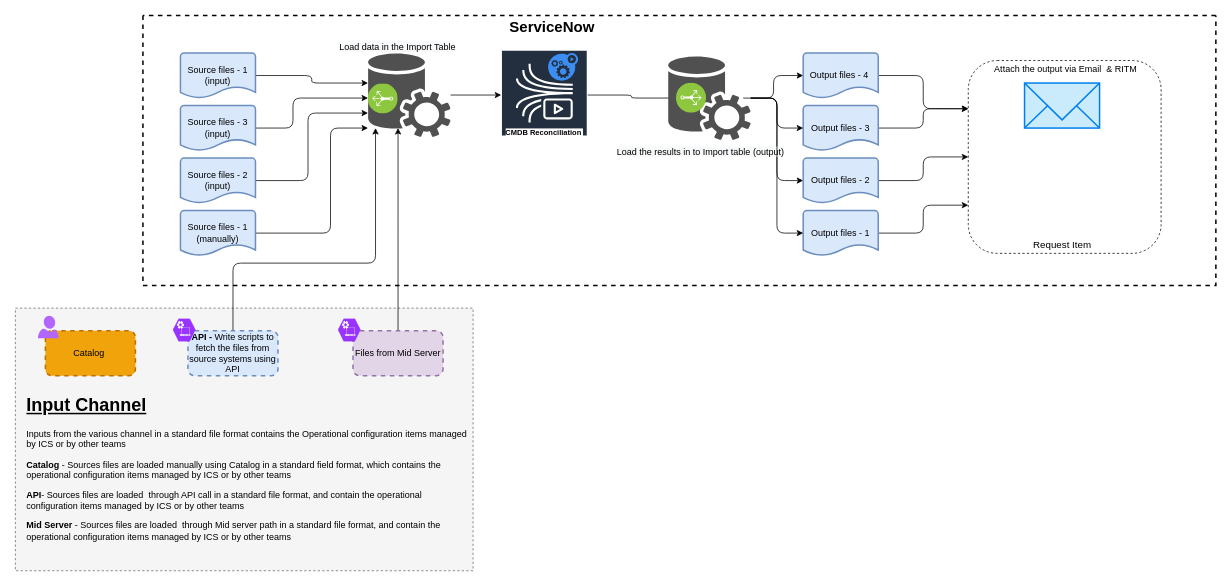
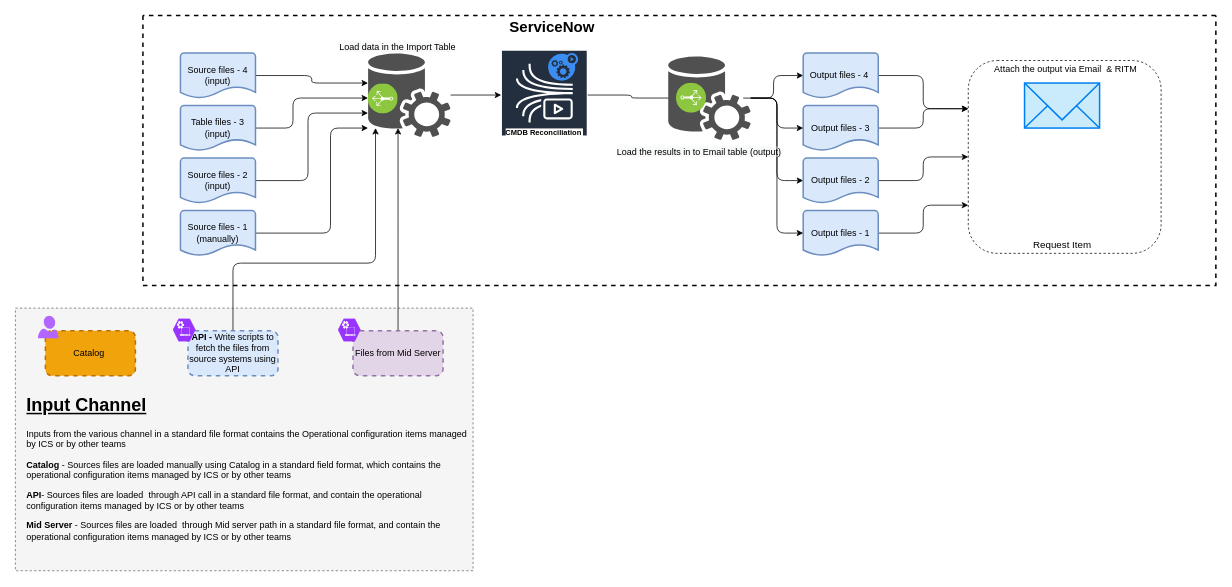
node "Source files - 1 (input)": label "Source files - 1 (input)" -> "Source files - 4 (input)"
node "Source files - 3 (input)": label "Source files - 3 (input)" -> "Table files - 3 (input)"
node "Load the results in to Import table (output)": label "Load the results in to Import table (output)" -> "Load the results in to Email table (output)"
